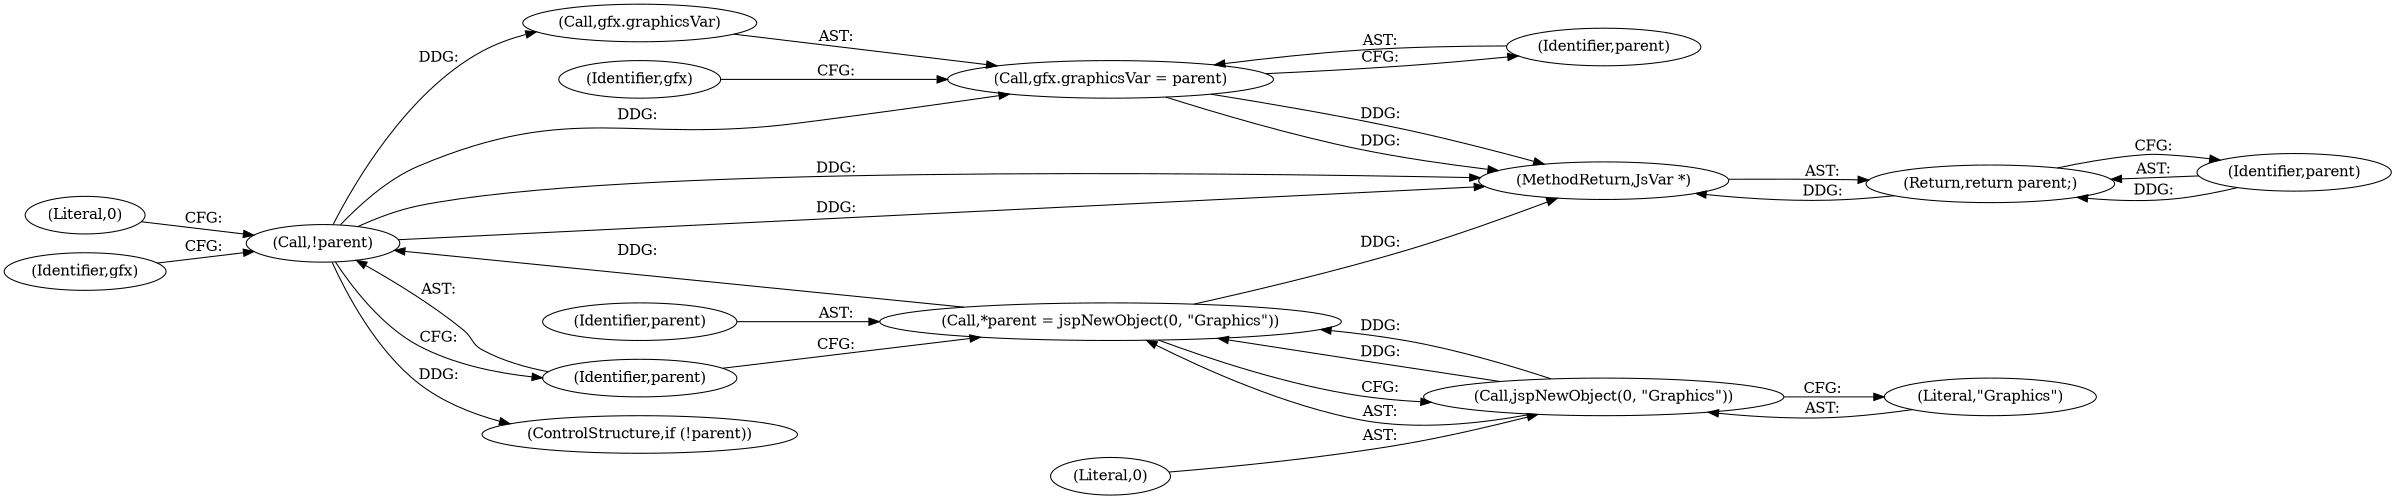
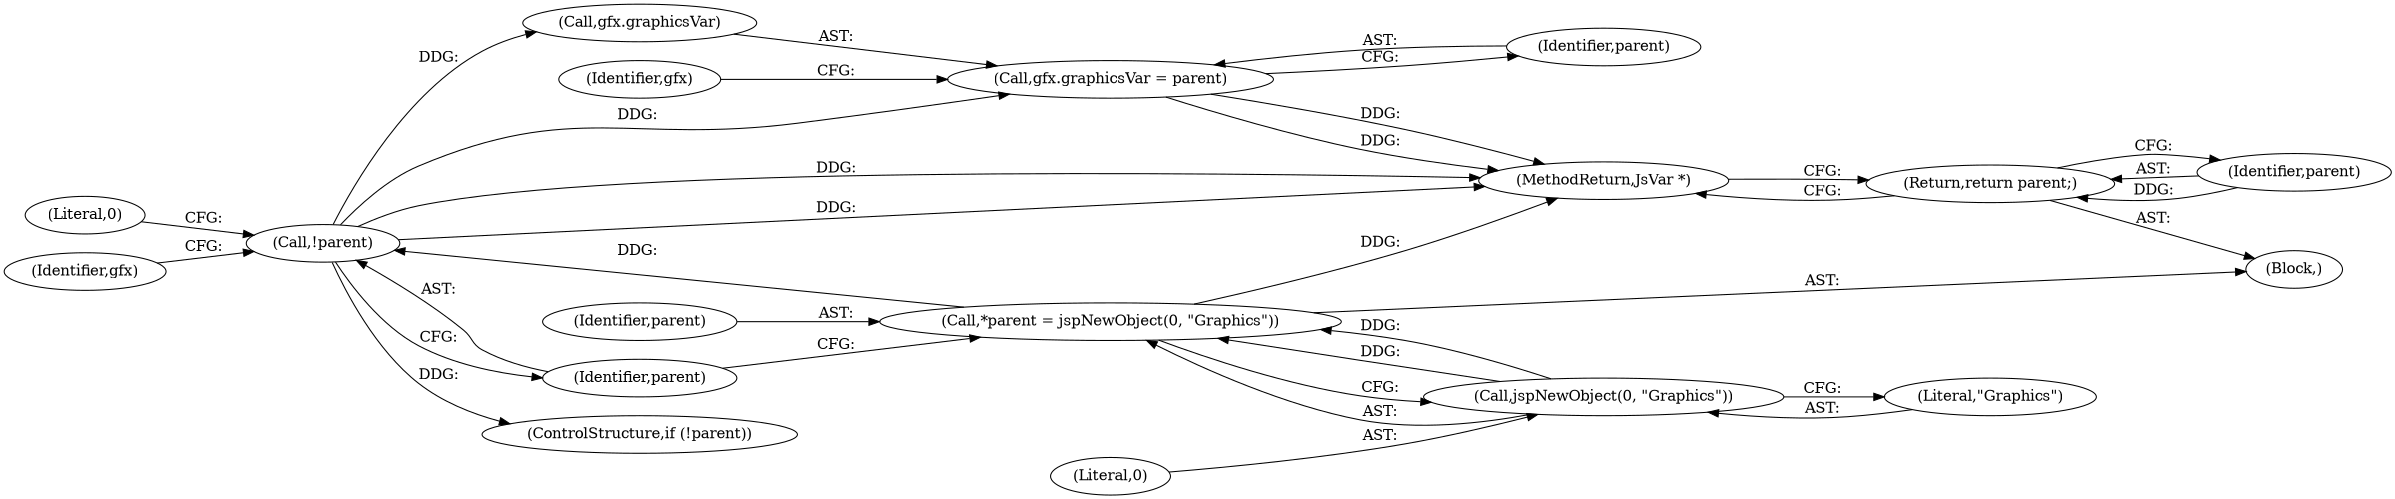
edge "(MethodReturn,JsVar *)" -> "(Return,return parent;)": label "AST: " -> "CFG: "
edge "(Return,return parent;)" -> "(MethodReturn,JsVar *)": label "DDG: " -> "CFG: "
node "(Block,)": added
